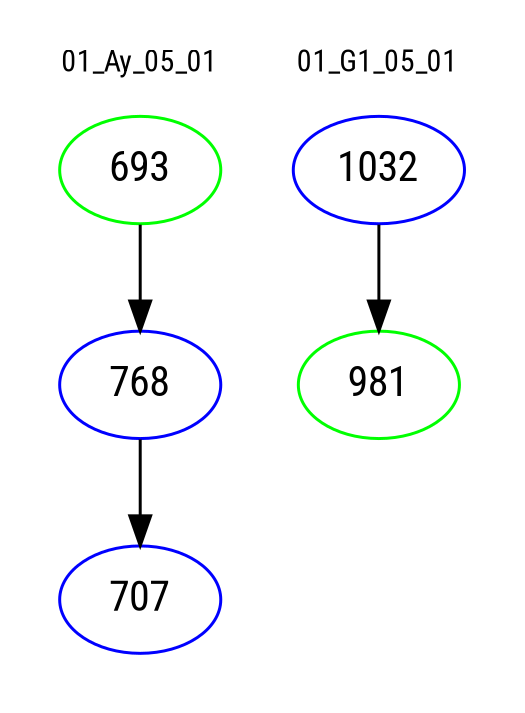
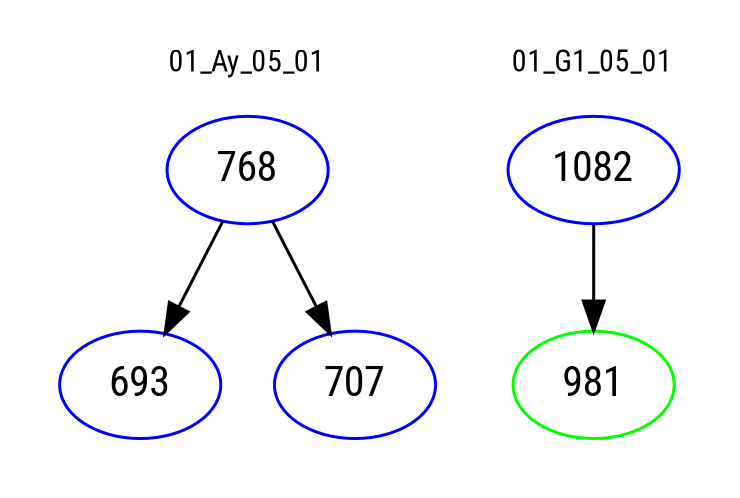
node "693": color green -> blue
node "1032": label "1032" -> "1082"
edge "693" -> "768": reversed
